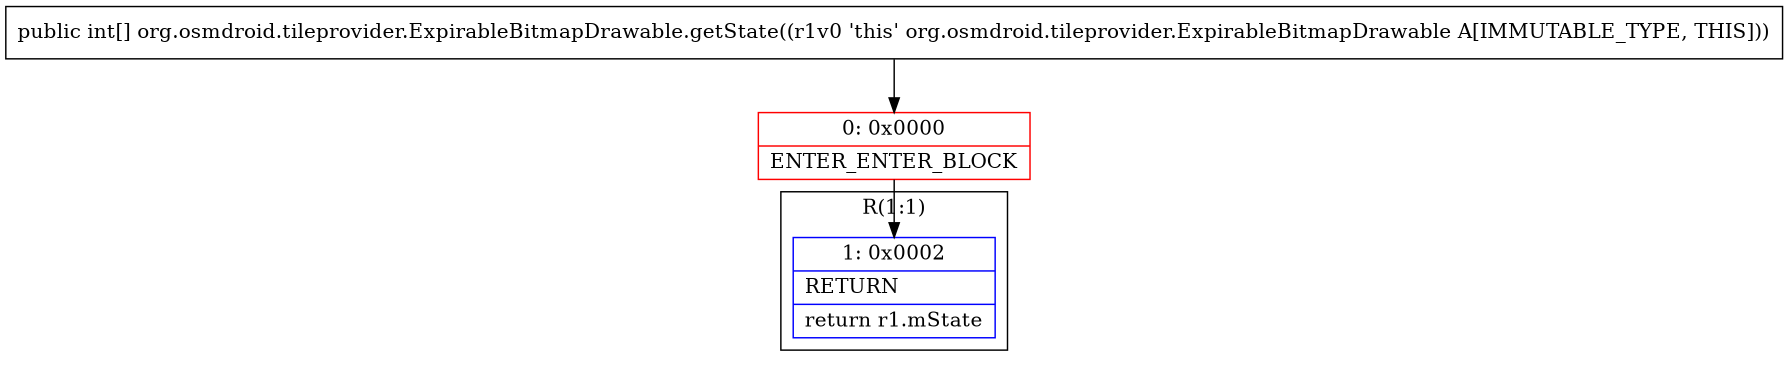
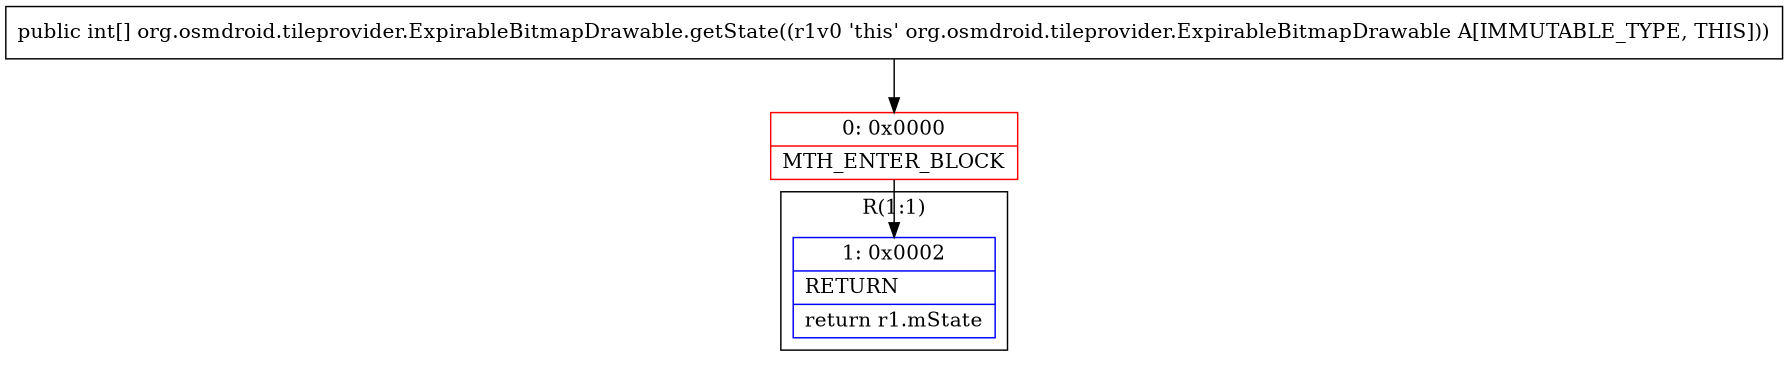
node "0: 0x0000": text "ENTER_ENTER_BLOCK" -> "MTH_ENTER_BLOCK"
